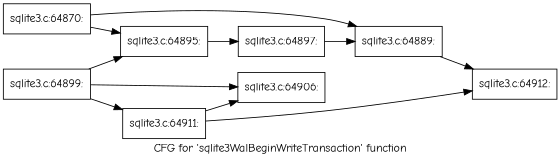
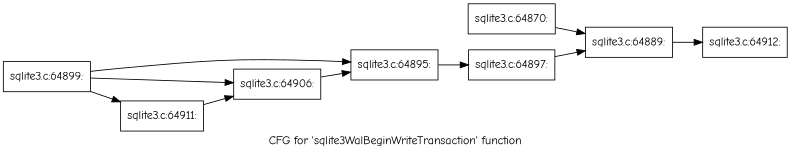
edge "sqlite3.c:64870:" -> "sqlite3.c:64895:": now "sqlite3.c:64906:" -> "sqlite3.c:64895:"
edge "sqlite3.c:64911:" -> "sqlite3.c:64912:": removed
